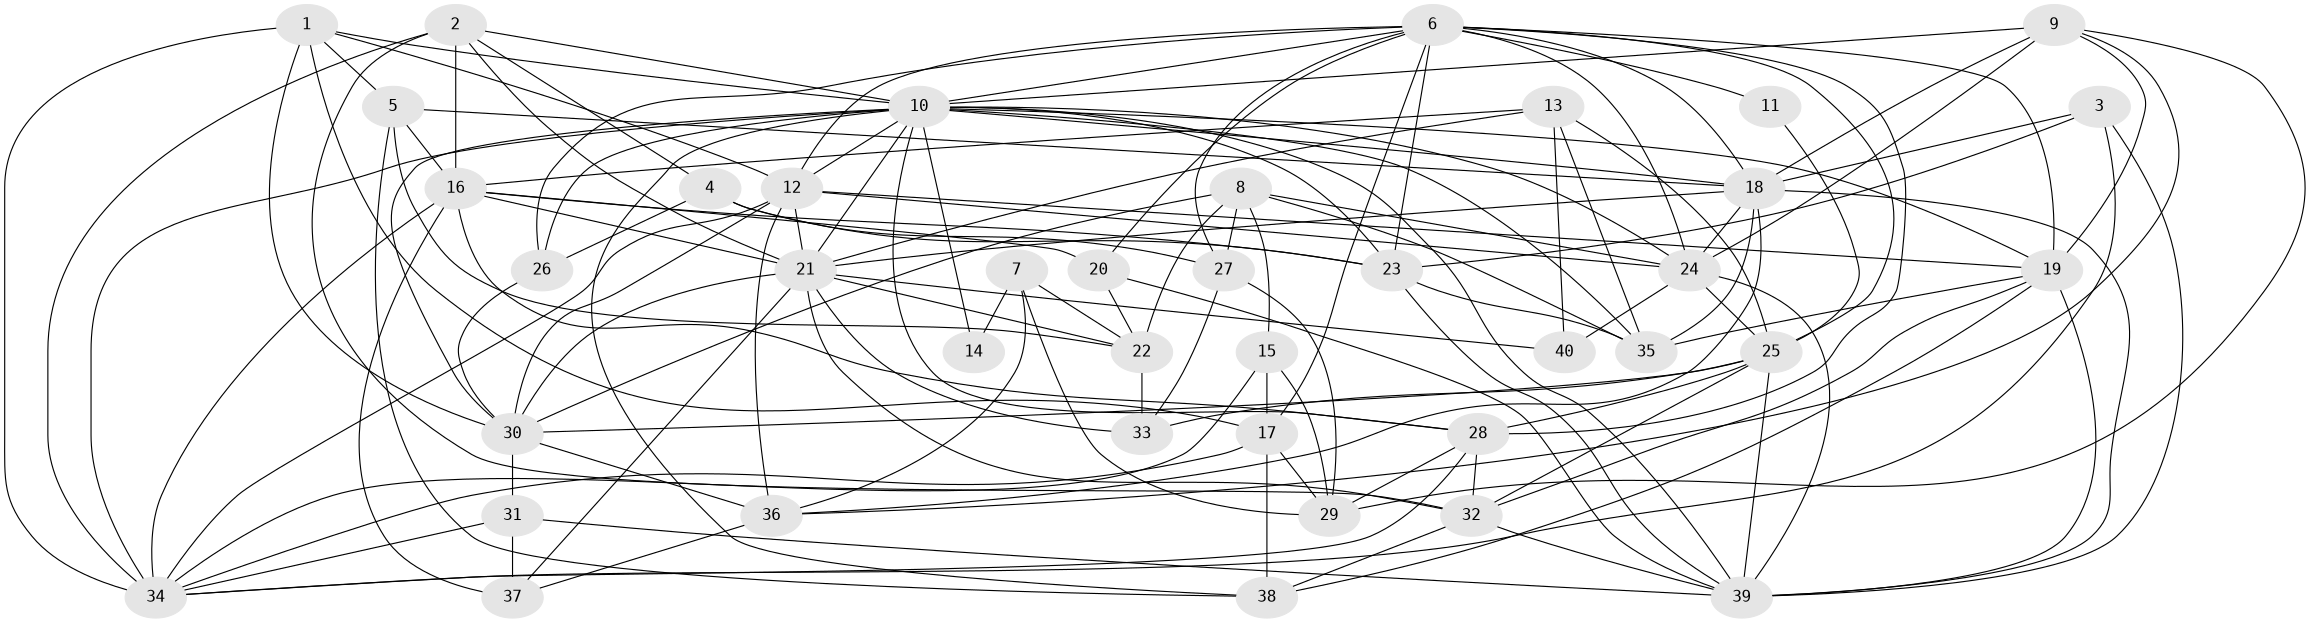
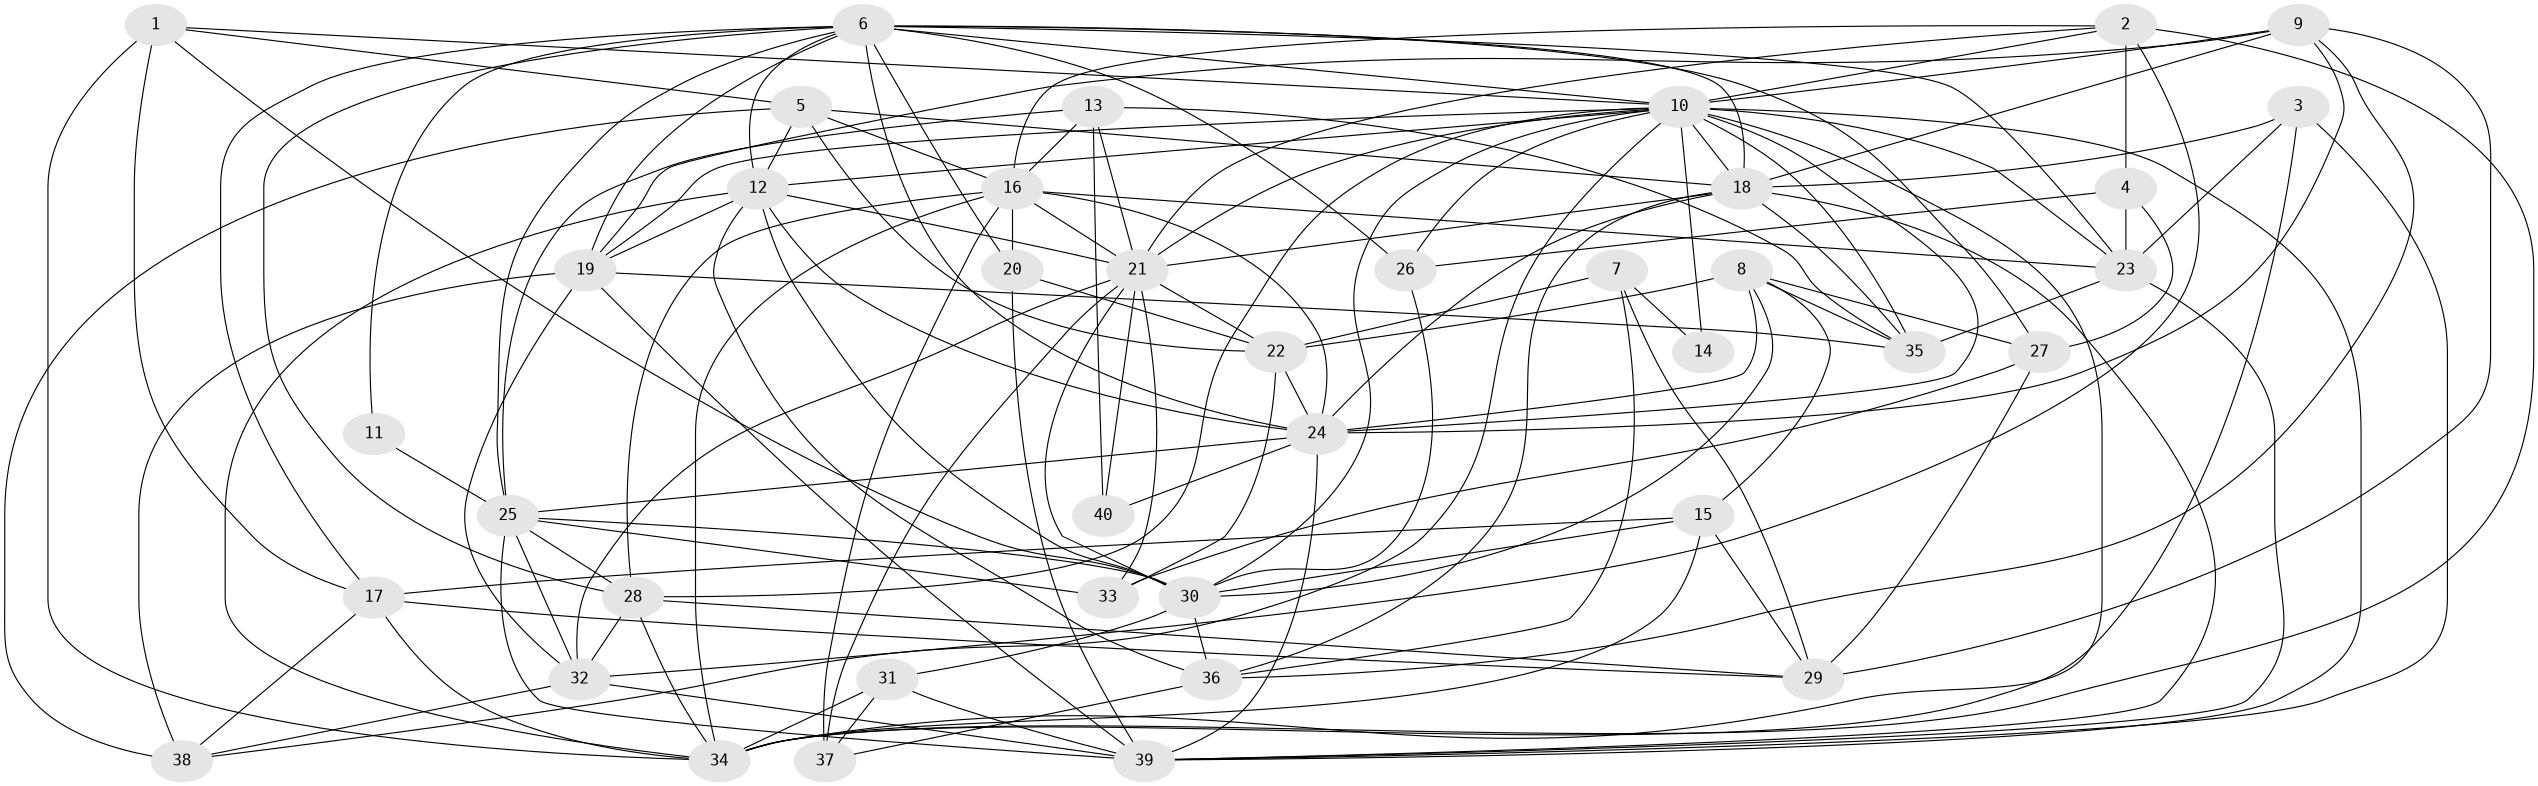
edge "1" -- "12": now "5" -- "12"
edge "16" -- "24": added
edge "22" -- "24": added
edge "15" -- "30": added
